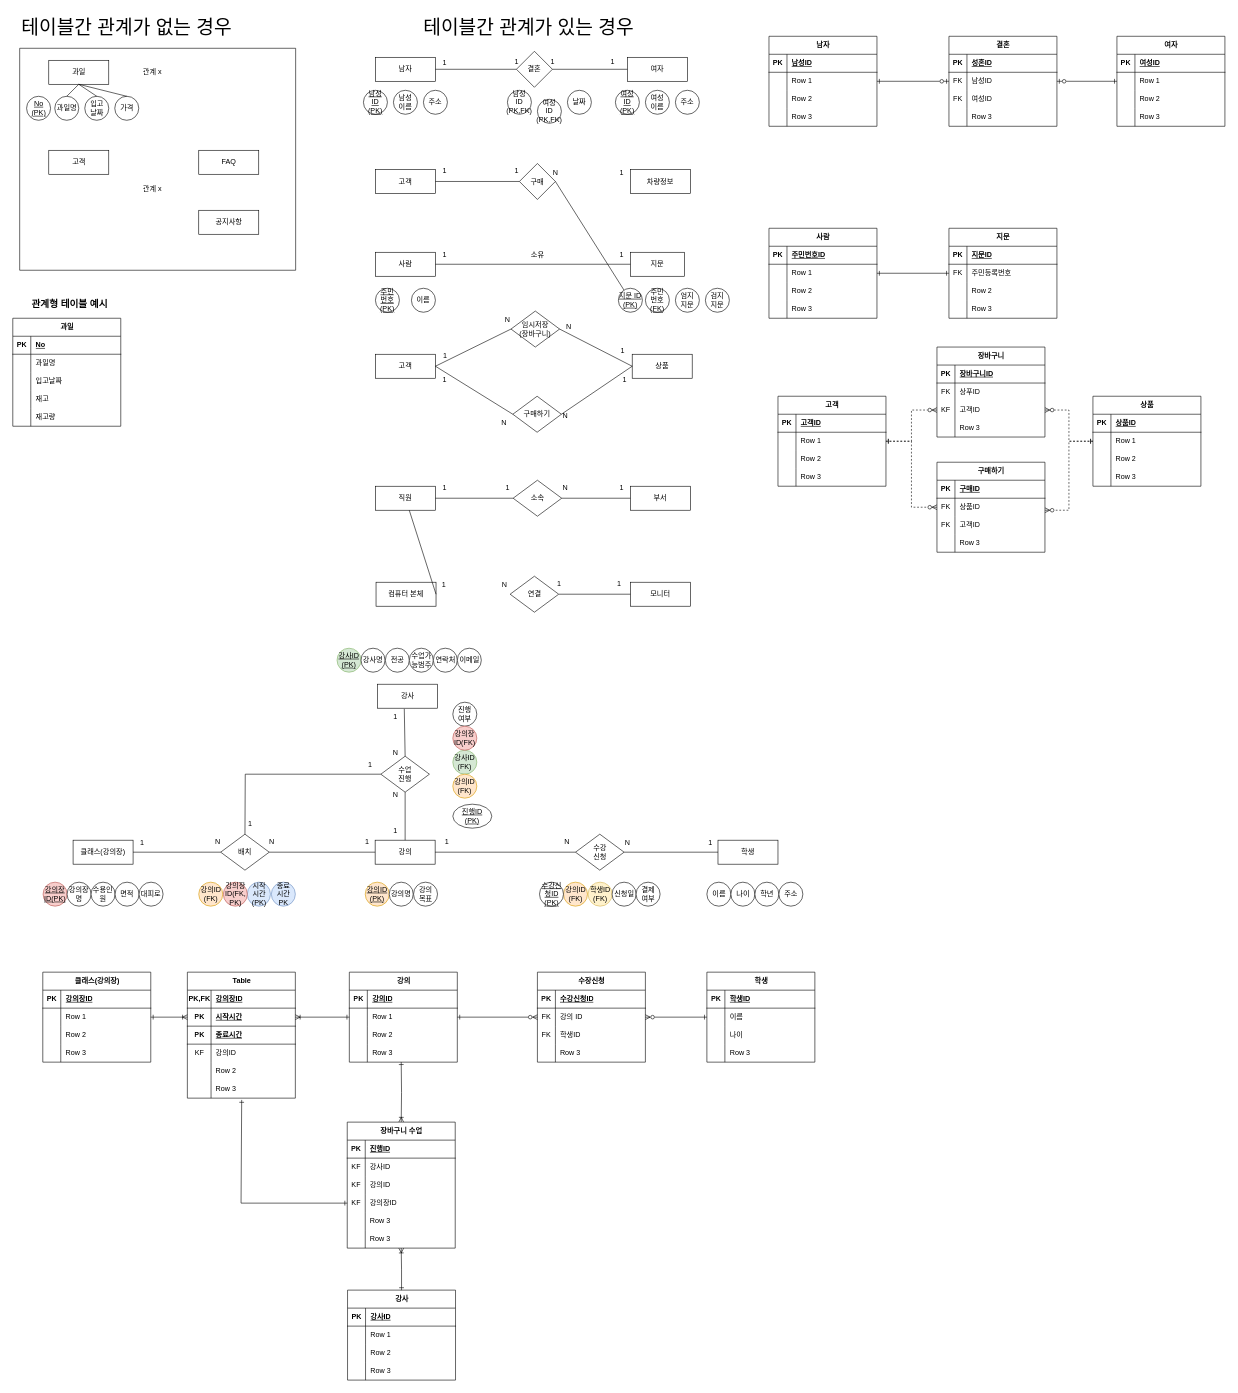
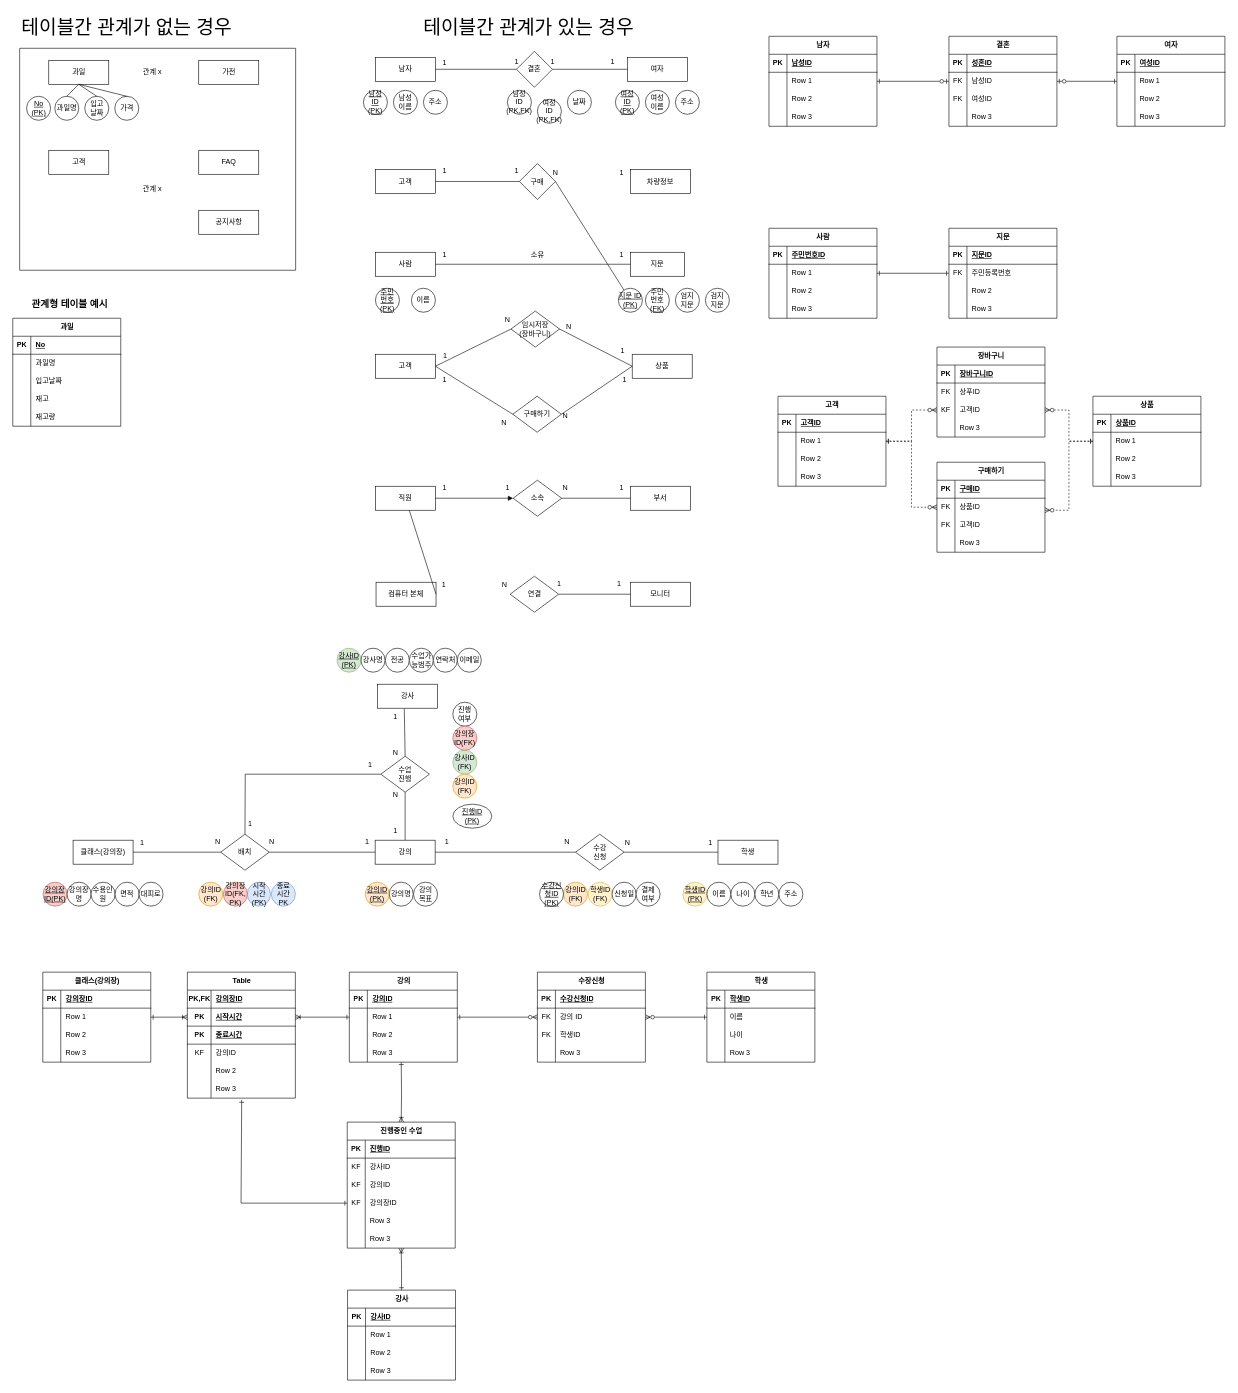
node "가전": added
edge "직원" -- "소속": arrowhead none -> block
node "학생ID (PK)": added
node "장바구니 수업": label "장바구니 수업" -> "진행중인 수업"
